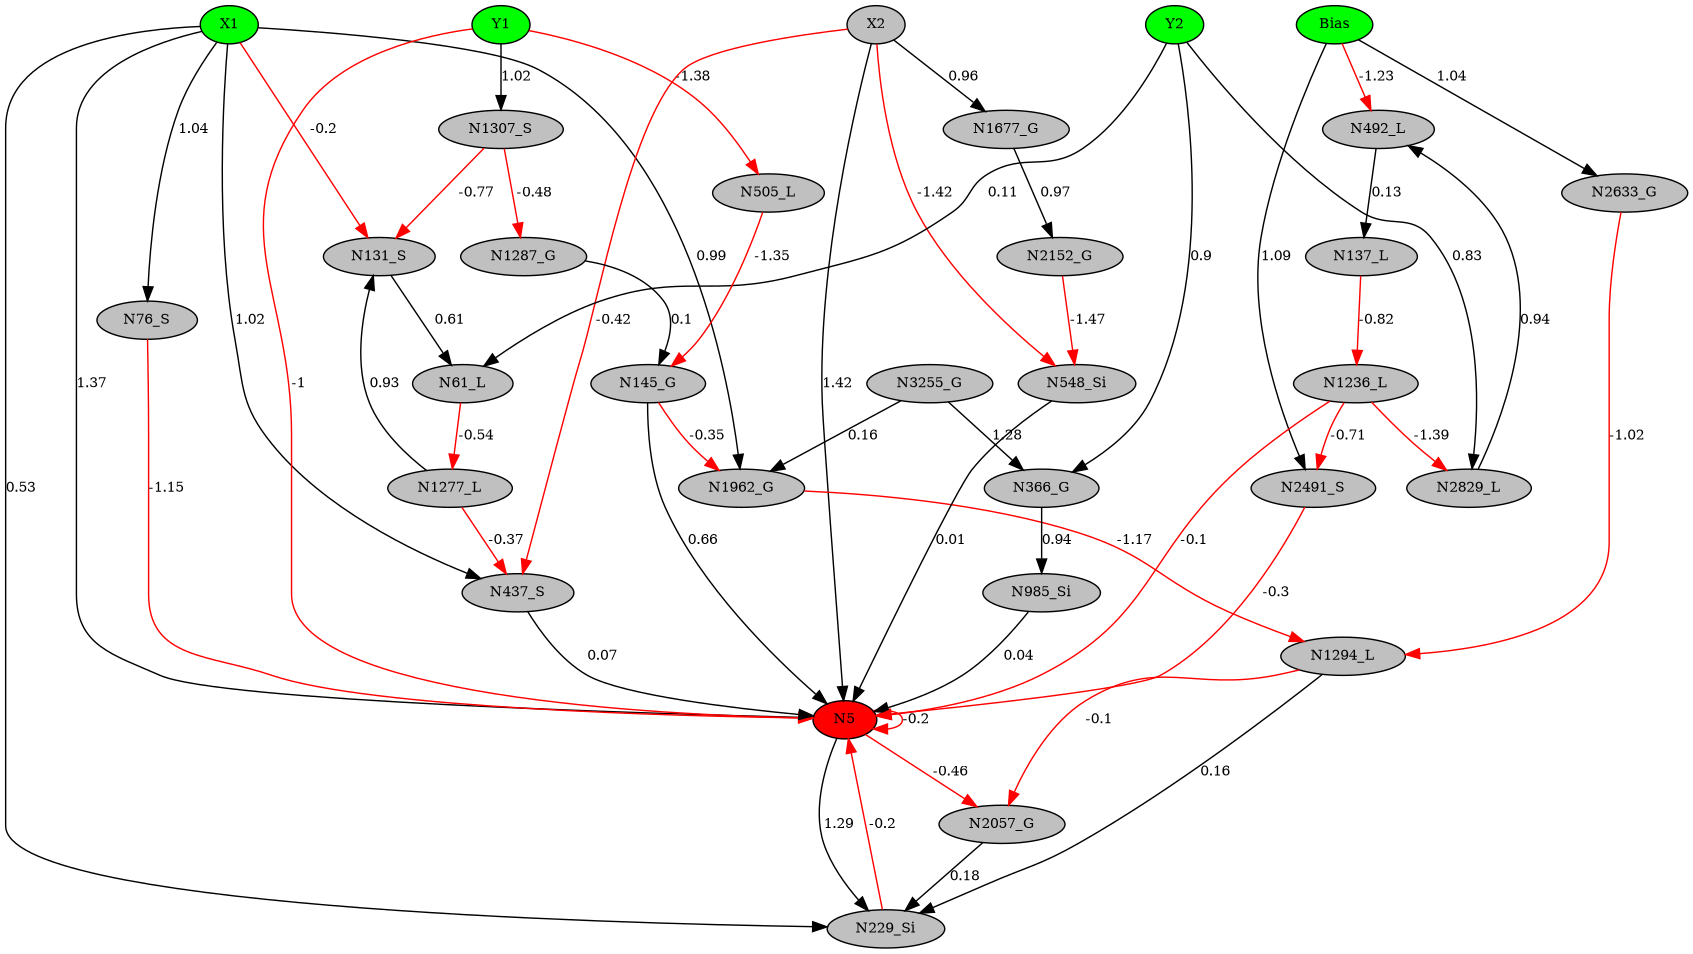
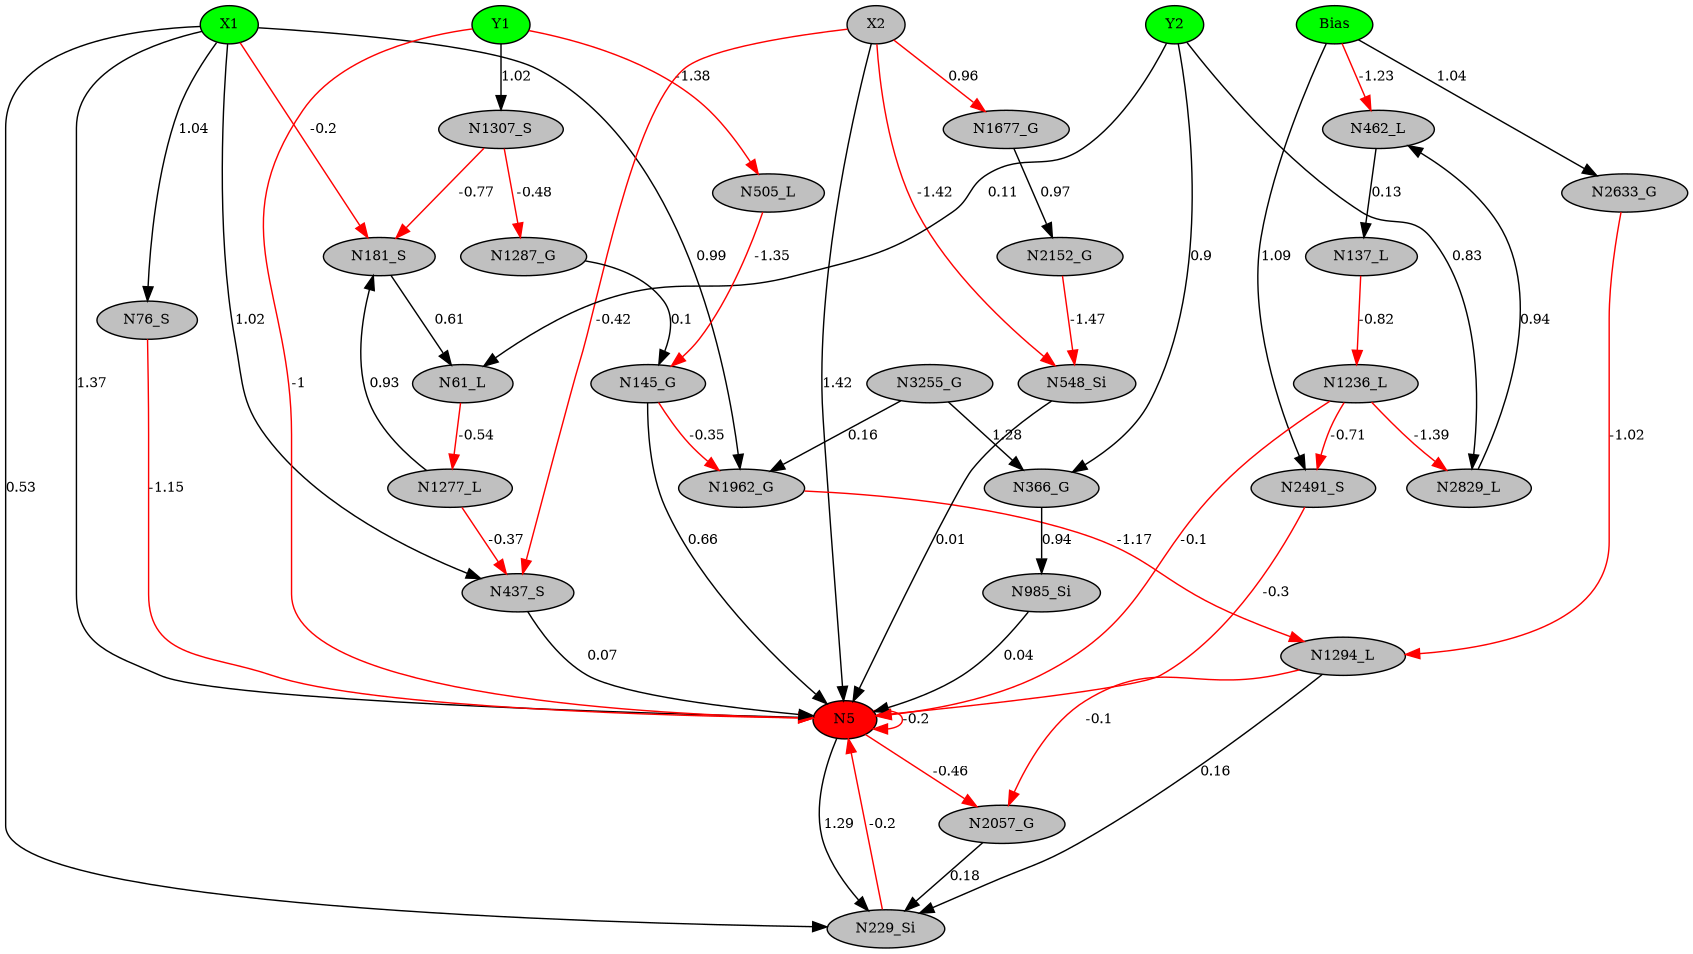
edge "X2" -> "N1677_G": color black -> red
node "N492_L": label "N492_L" -> "N462_L"
node "N131_S": label "N131_S" -> "N181_S"
